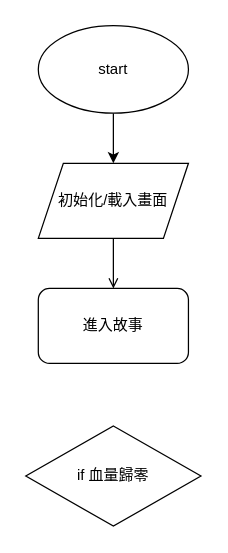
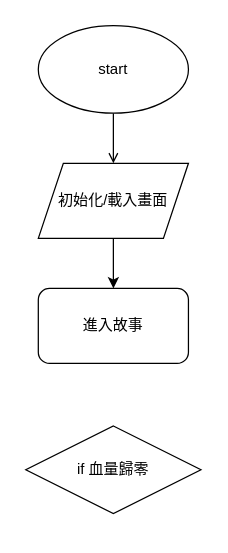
edge "start" -> "初始化/載入畫面": arrowhead classic -> open
edge "初始化/載入畫面" -> "進入故事": arrowhead open -> classic
node "if 血量歸零": size 175x100 -> 175x88
